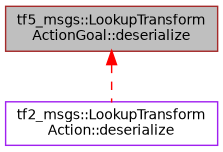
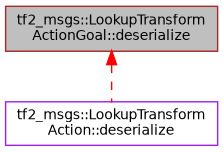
node "tf5_msgs::LookupTransform ActionGoal::deserialize": label "tf5_msgs::LookupTransform ActionGoal::deserialize" -> "tf2_msgs::LookupTransform ActionGoal::deserialize"
